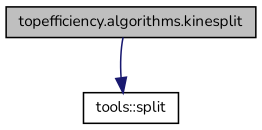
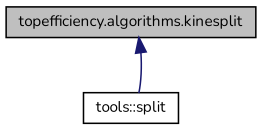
edge "topefficiency.algorithms.kinesplit" -> "tools::split": reversed
